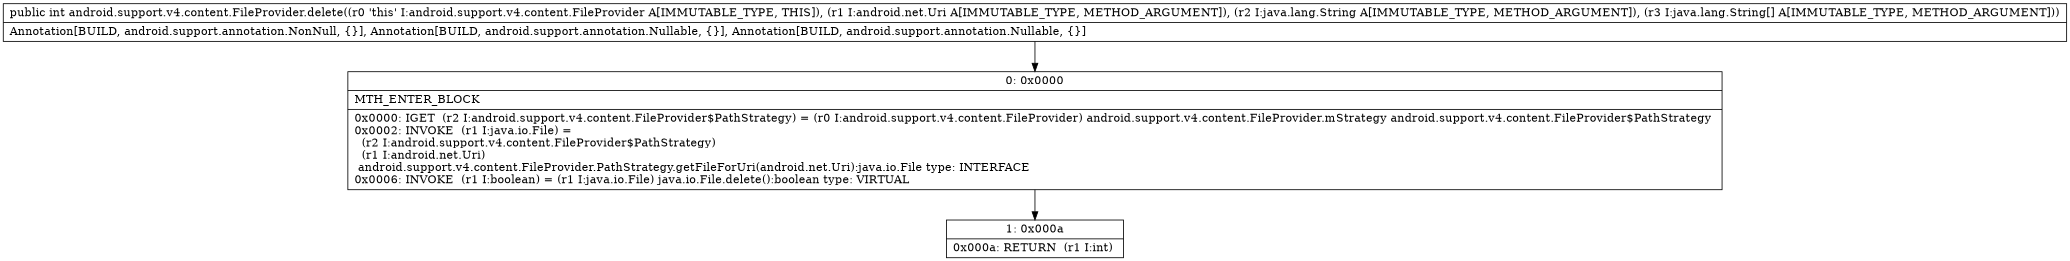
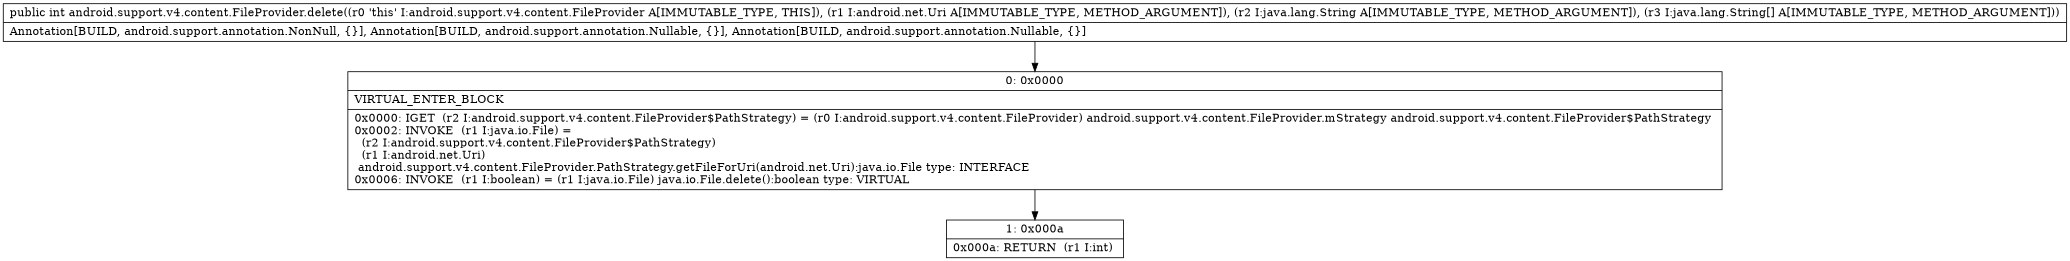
node "0: 0x0000": text "MTH_ENTER_BLOCK" -> "VIRTUAL_ENTER_BLOCK"
